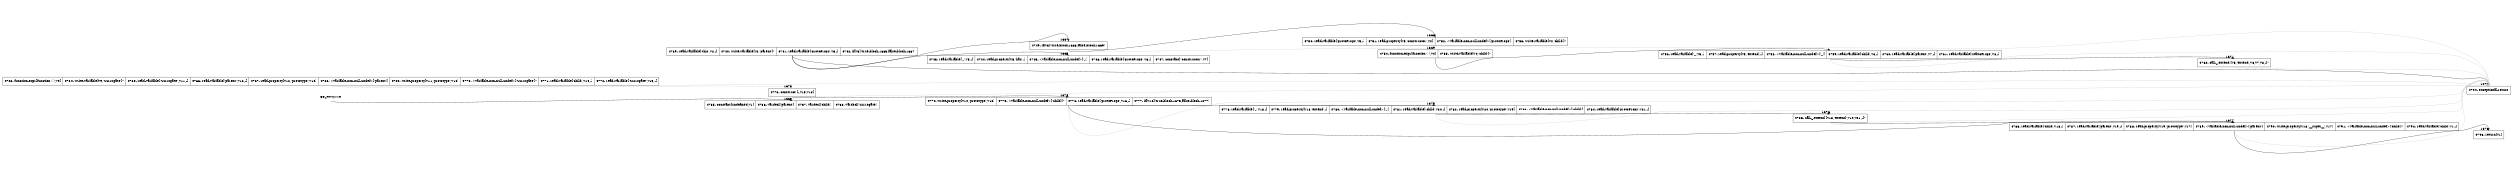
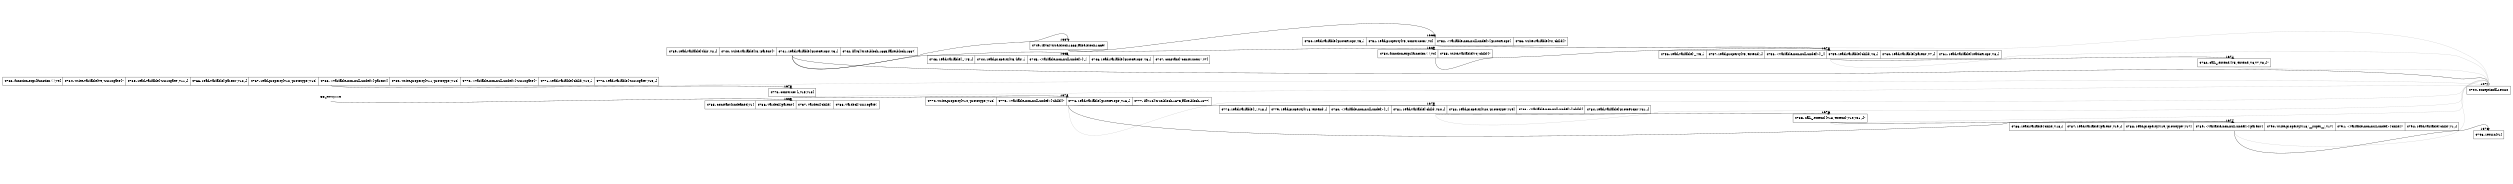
edge "4750: read-variable['protoProps',v5,-]" -> "4756: read-variable['_',v5,-]": added
edge "4749: if[v3](true-block:1668,false-block:1669)" -> "4754: function-expr[function ( ),v4]": color gray -> black
edge "4763: function-expr[function ( ),v9]" -> "4773: construct [-,v15,v13]": color gray -> black
